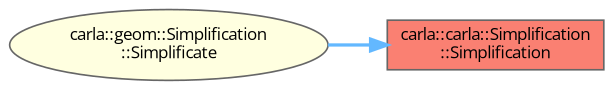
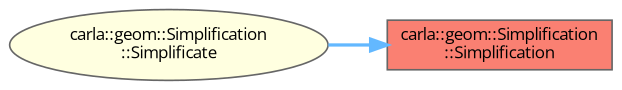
node "carla::carla::Simplification ::Simplification": label "carla::carla::Simplification ::Simplification" -> "carla::geom::Simplification ::Simplification"
